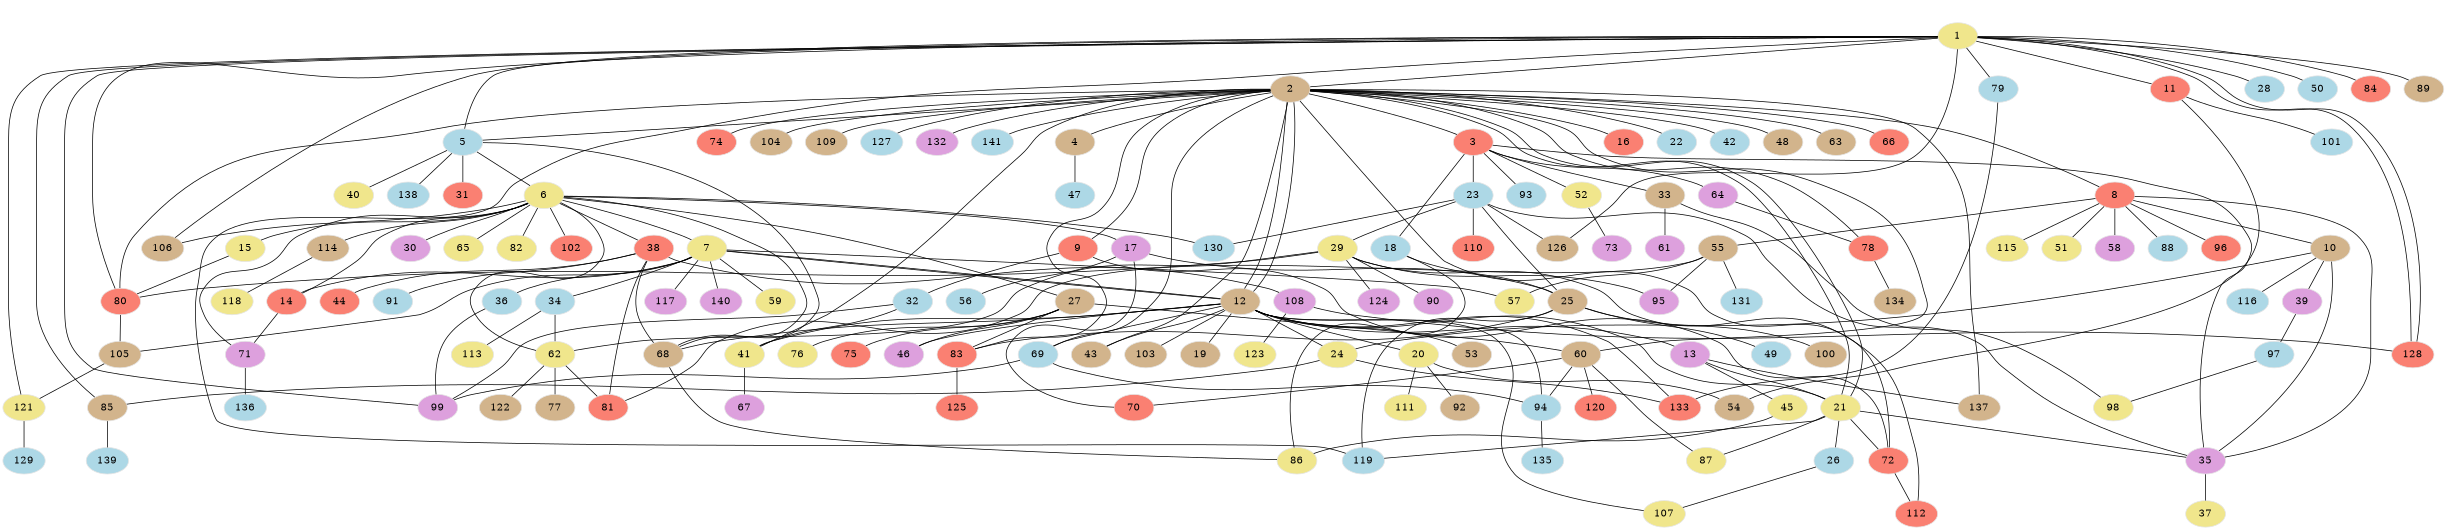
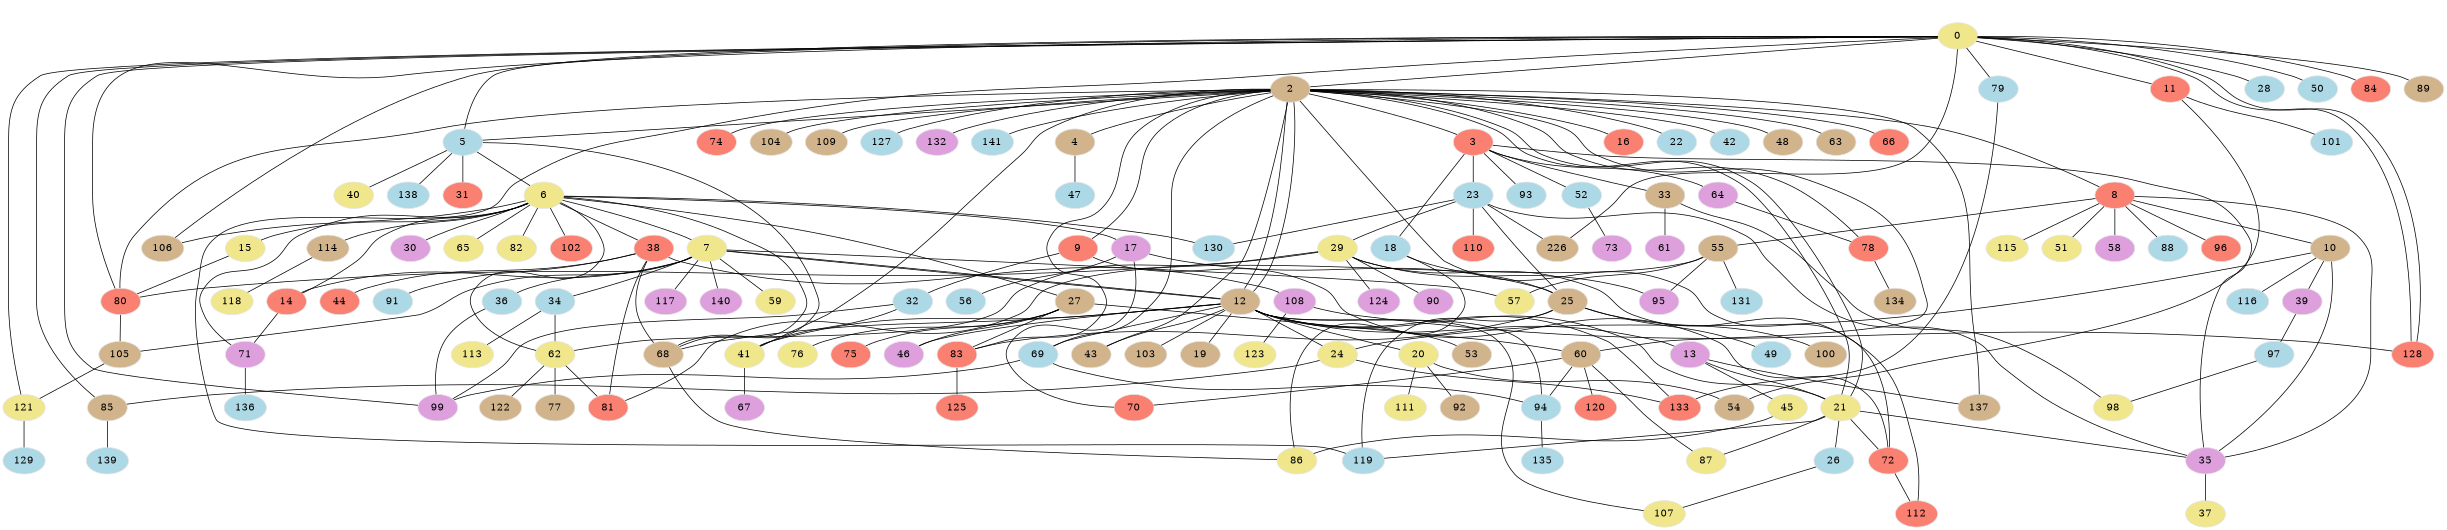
node "1": label "1" -> "0"
node "52": fillcolor khaki -> lightblue
node "126": label "126" -> "226"
